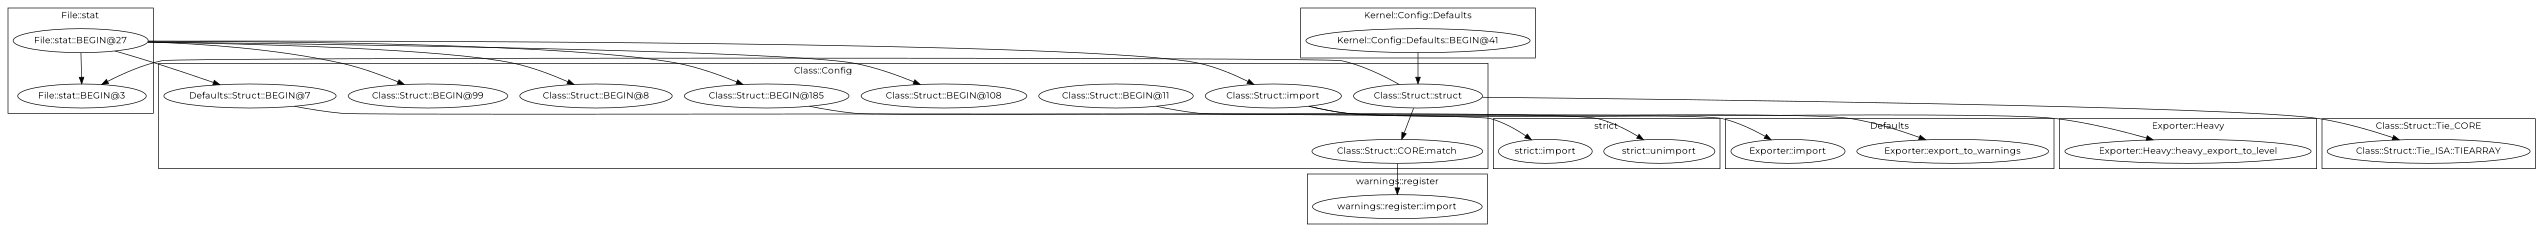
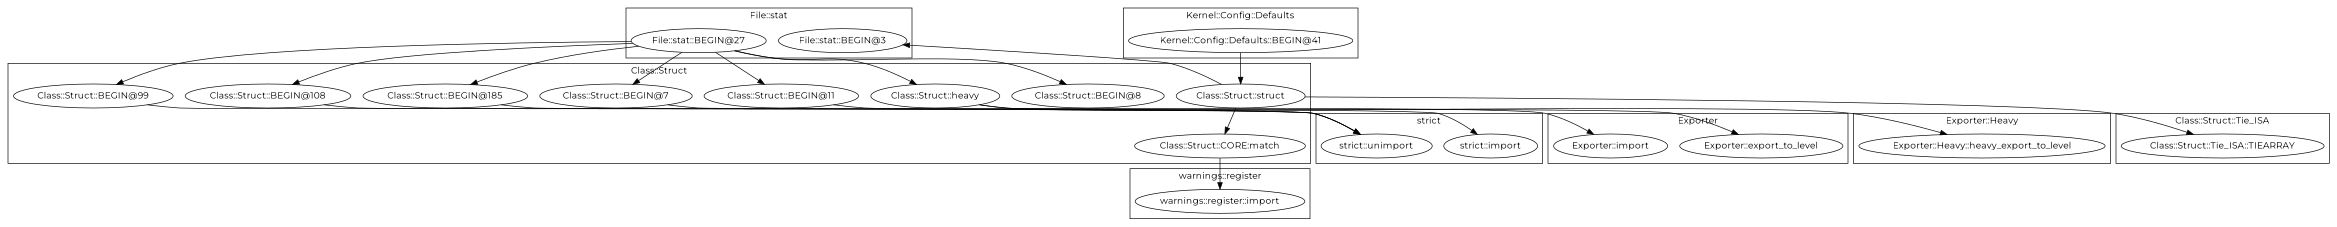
edge "File::stat::BEGIN@27" -> "File::stat::BEGIN@3": now "File::stat::BEGIN@27" -> "Class::Struct::BEGIN@11"
cluster "Class::Config": label "Class::Config" -> "Class::Struct"
node "Defaults::Struct::BEGIN@7": label "Defaults::Struct::BEGIN@7" -> "Class::Struct::BEGIN@7"
node "Class::Struct::import": label "Class::Struct::import" -> "Class::Struct::heavy"
edge "Class::Struct::BEGIN@99" -> "strict::unimport": added
edge "Class::Struct::BEGIN@108" -> "strict::unimport": added
cluster "Defaults": label "Defaults" -> "Exporter"
cluster "Class::Struct::Tie_CORE": label "Class::Struct::Tie_CORE" -> "Class::Struct::Tie_ISA"
node "Exporter::export_to_warnings": label "Exporter::export_to_warnings" -> "Exporter::export_to_level"
